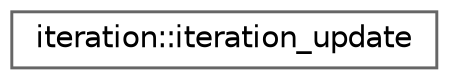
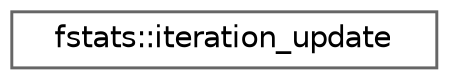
node "iteration::iteration_update": label "iteration::iteration_update" -> "fstats::iteration_update"
